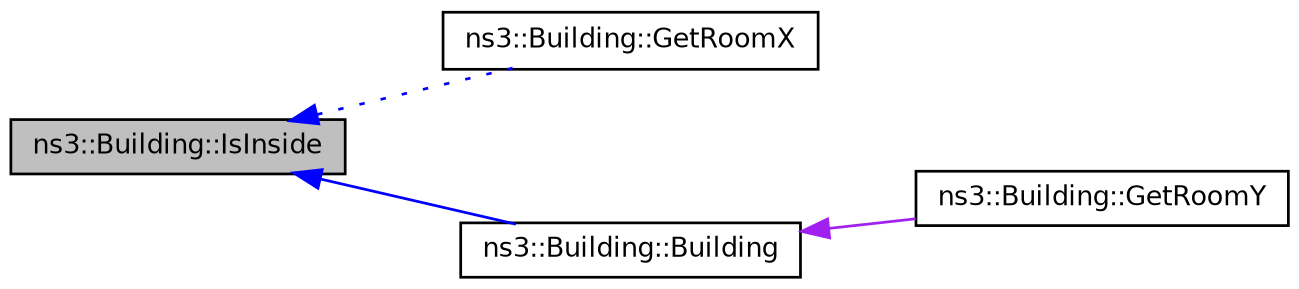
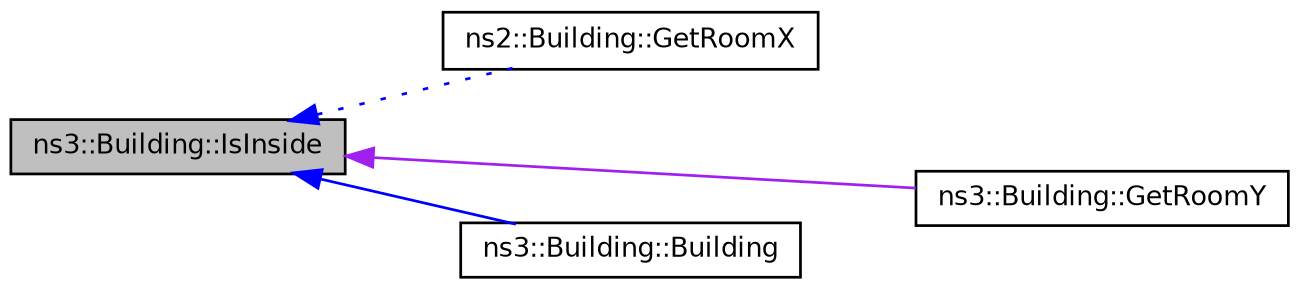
node "ns3::Building::GetRoomX": label "ns3::Building::GetRoomX" -> "ns2::Building::GetRoomX"
edge "ns3::Building::GetRoomY" -> "ns3::Building::Building": now "ns3::Building::GetRoomY" -> "ns3::Building::IsInside"
